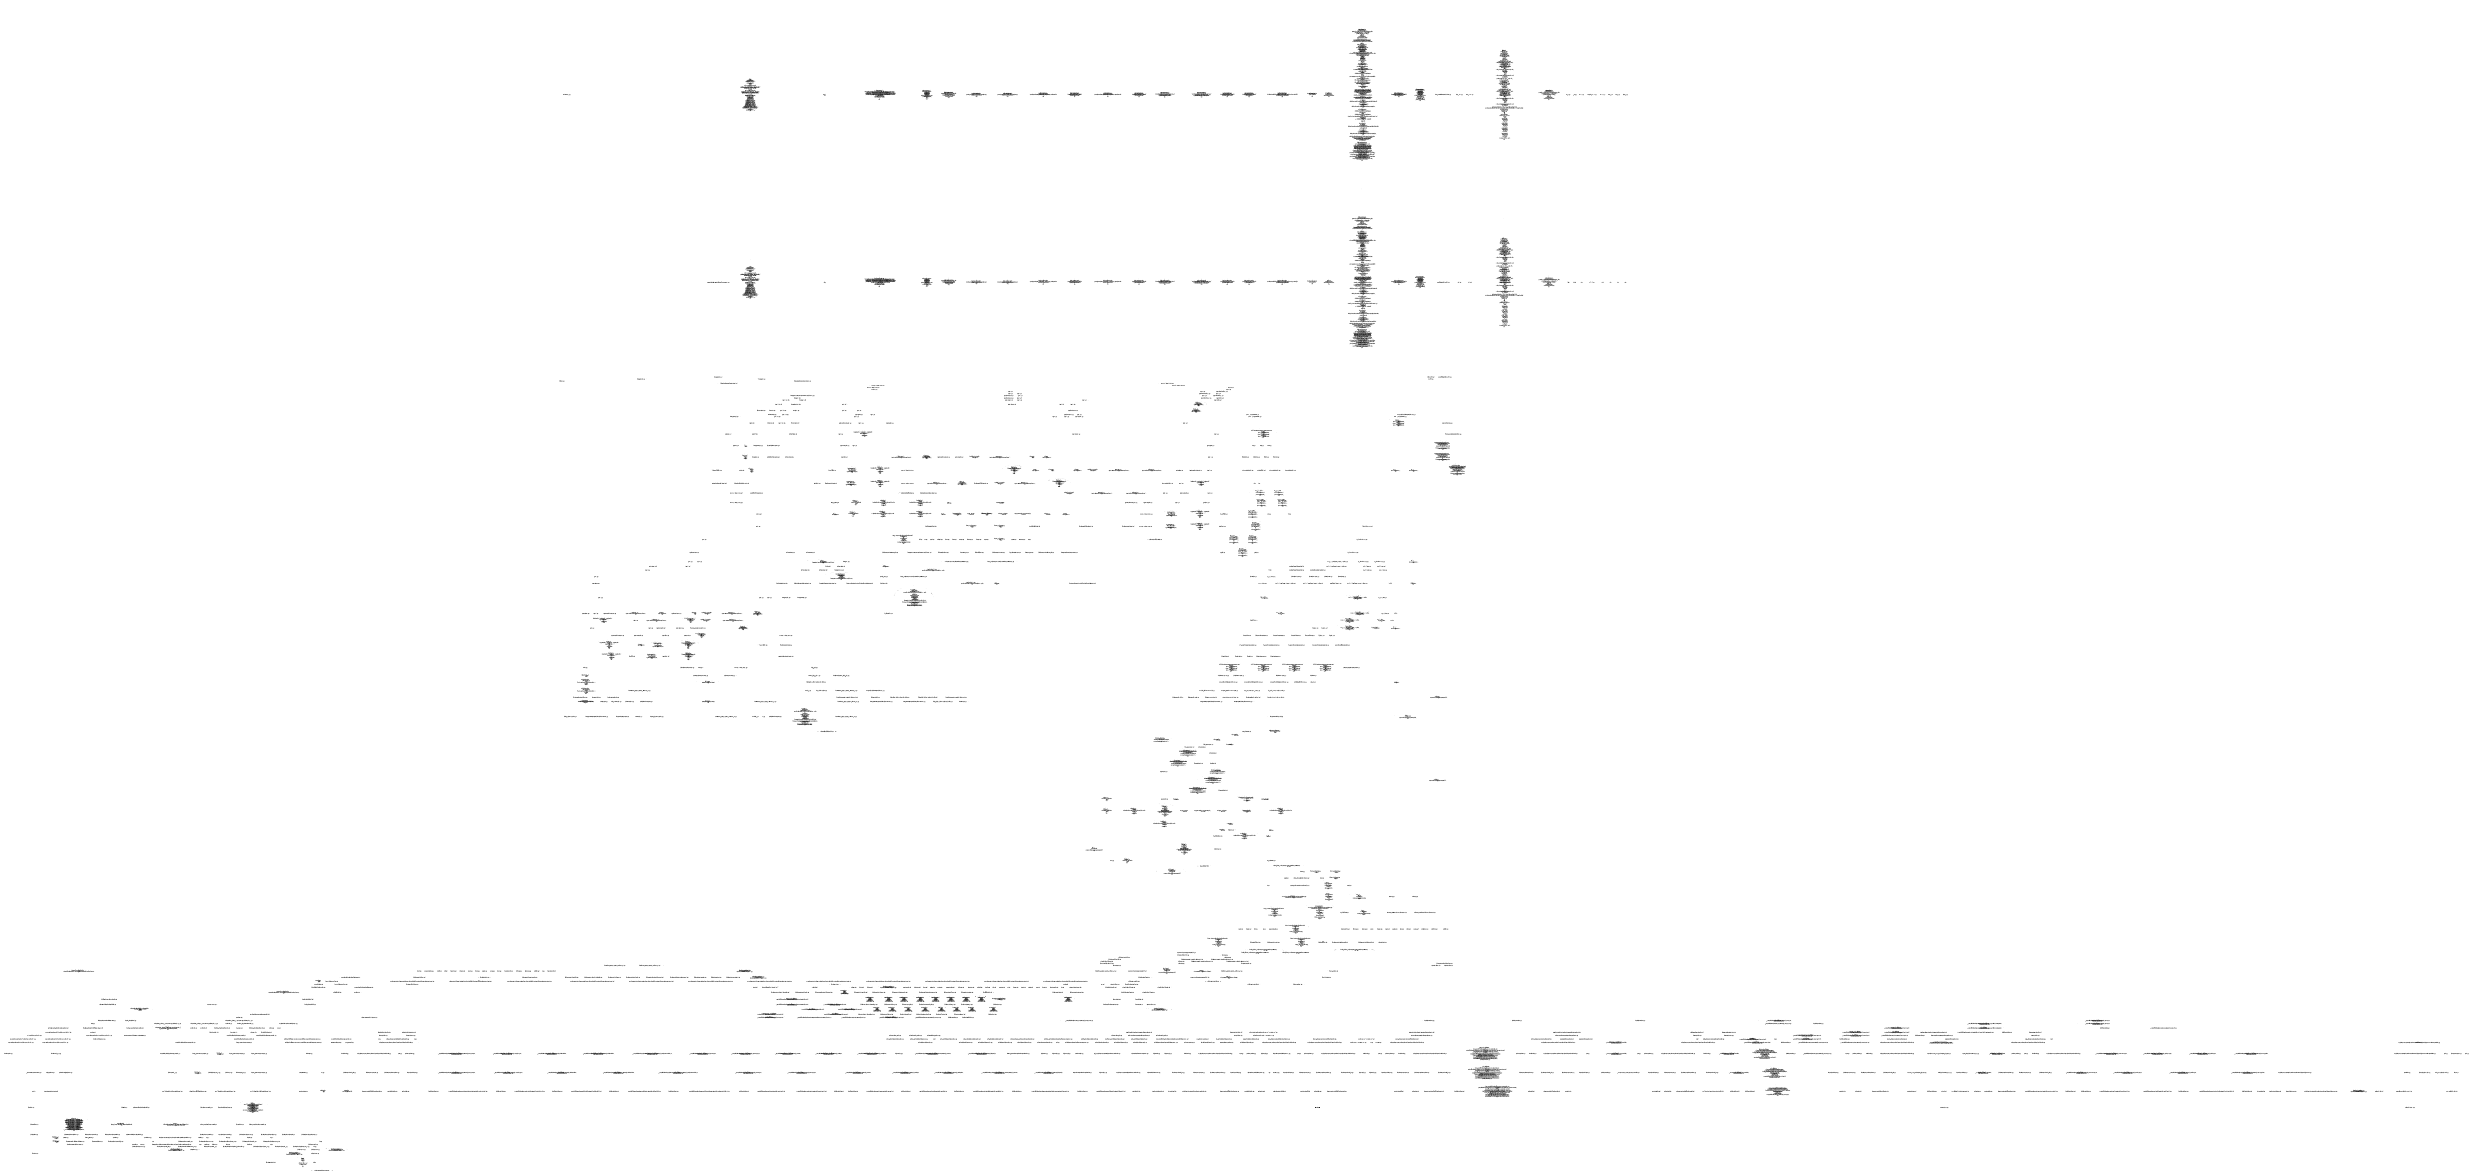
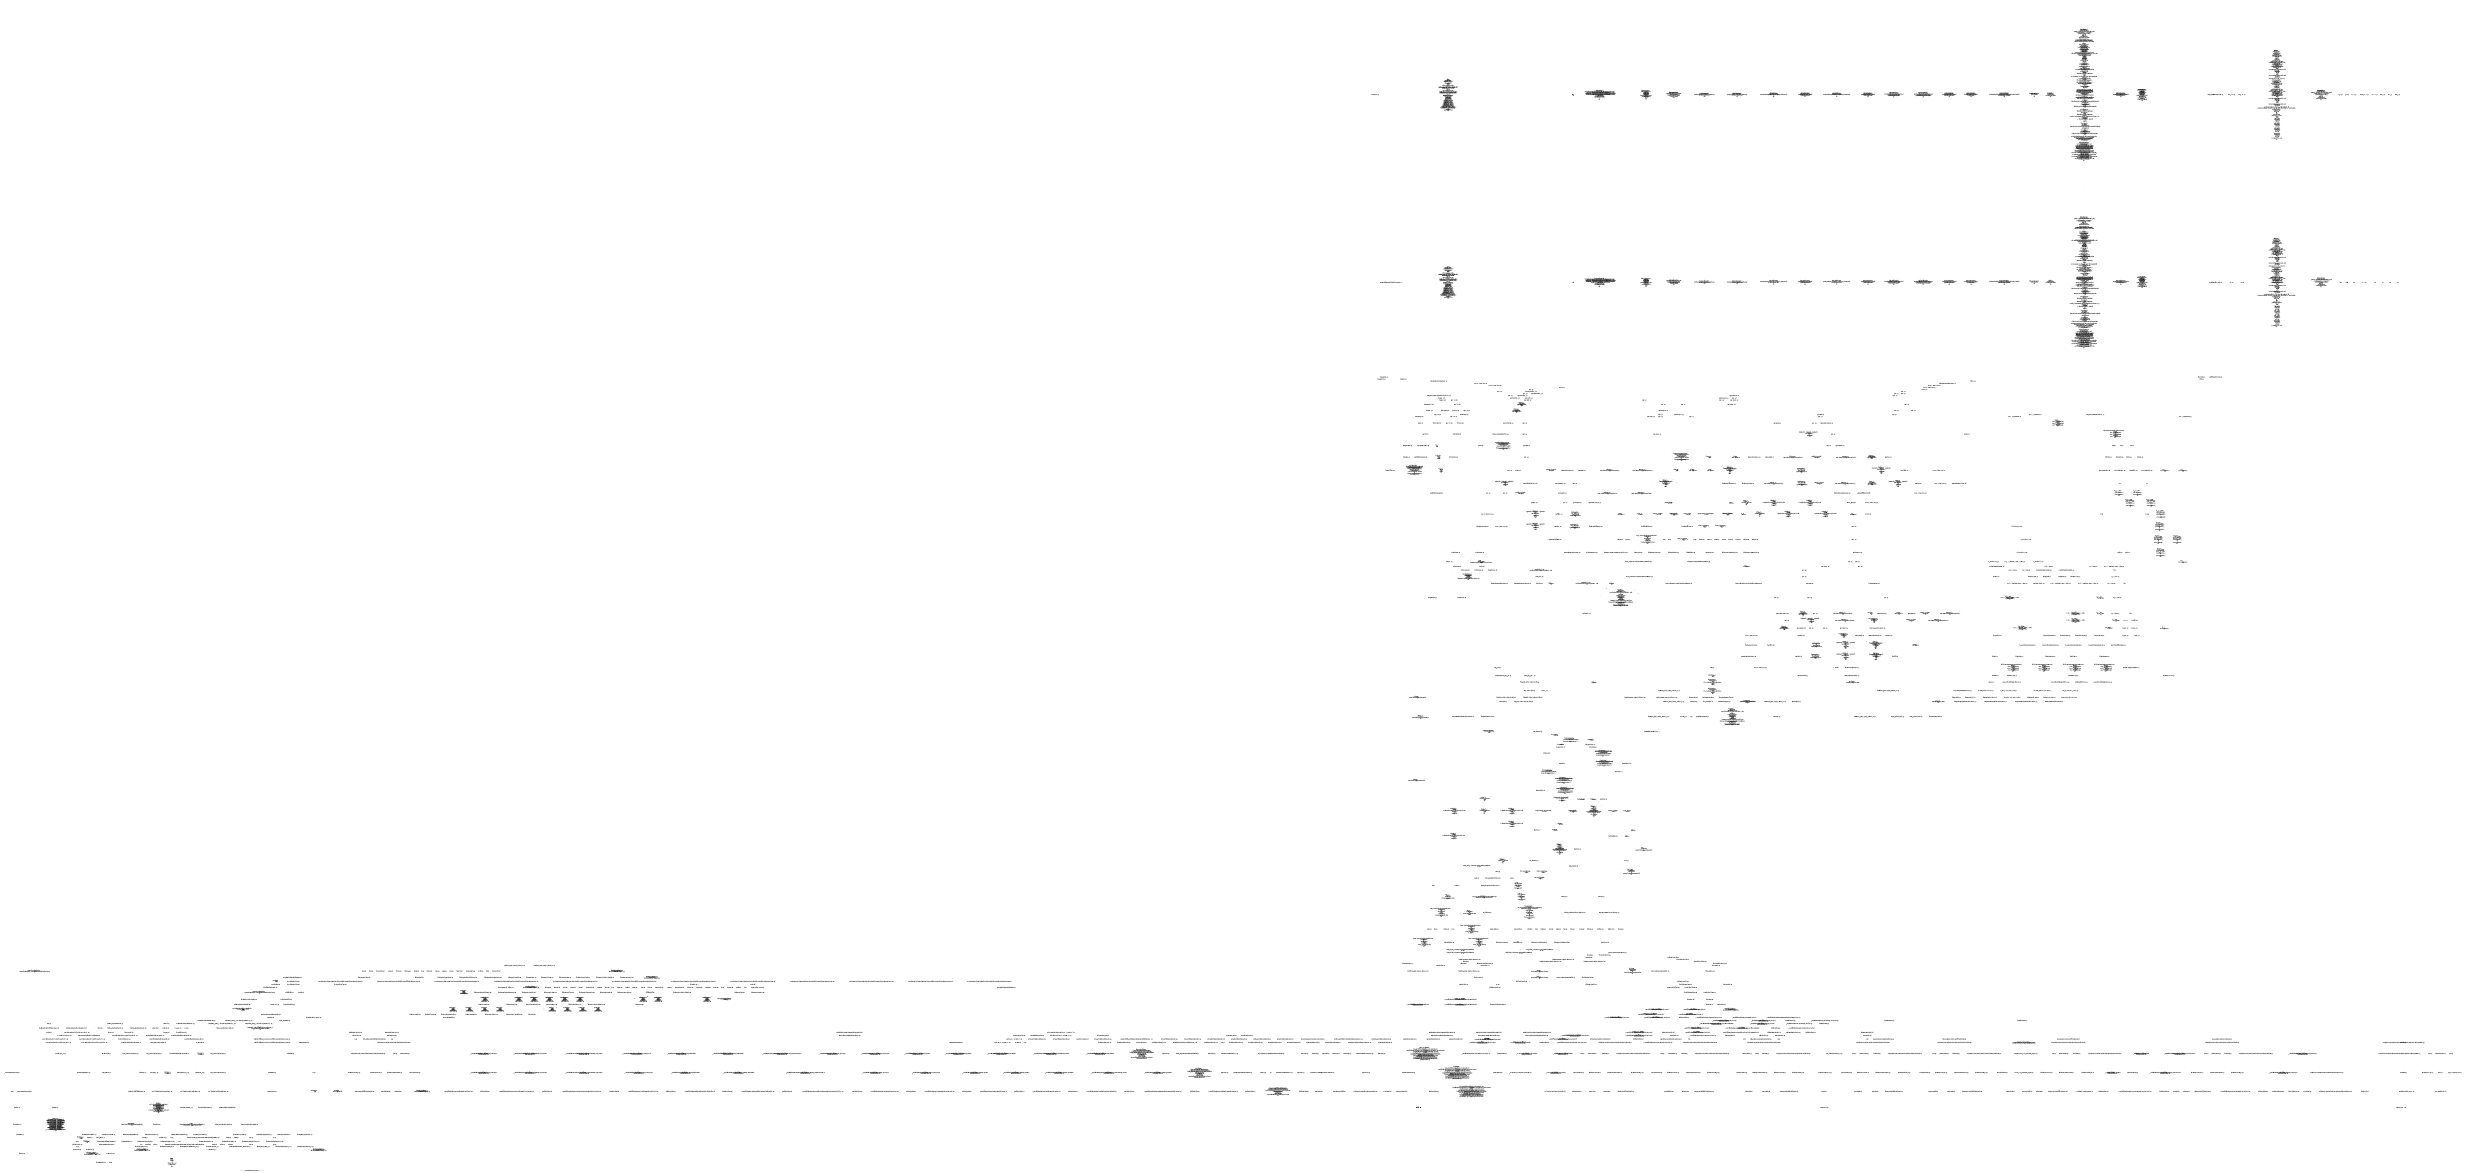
node "allowUnsafe: allowUnsafe 765335": removed
